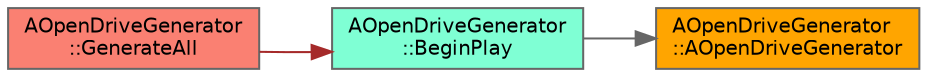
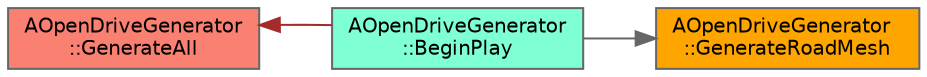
node "AOpenDriveGenerator ::AOpenDriveGenerator": label "AOpenDriveGenerator ::AOpenDriveGenerator" -> "AOpenDriveGenerator ::GenerateRoadMesh"
edge "AOpenDriveGenerator ::GenerateAll" -> "AOpenDriveGenerator ::BeginPlay": reversed
